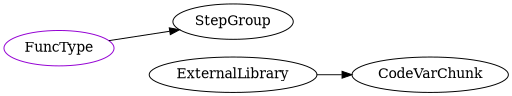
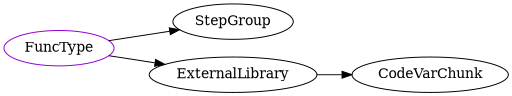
edge "FuncType" -> "ExternalLibrary": added
